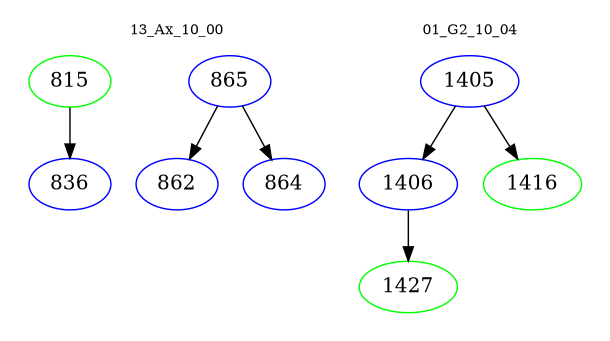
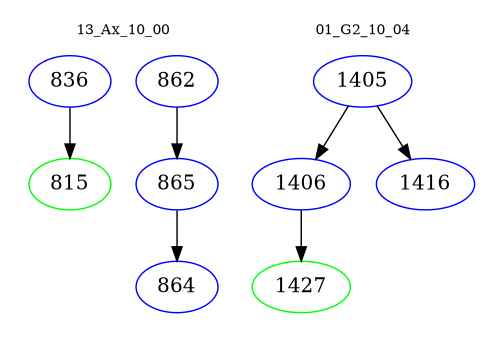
edge "815" -> "836": reversed
edge "865" -> "862": reversed
node "1416": color green -> blue
